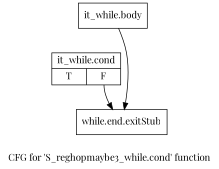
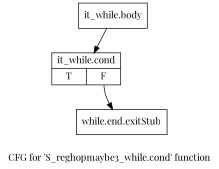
edge "it_while.body" -> "while.end.exitStub": now "it_while.body" -> "it_while.cond"
